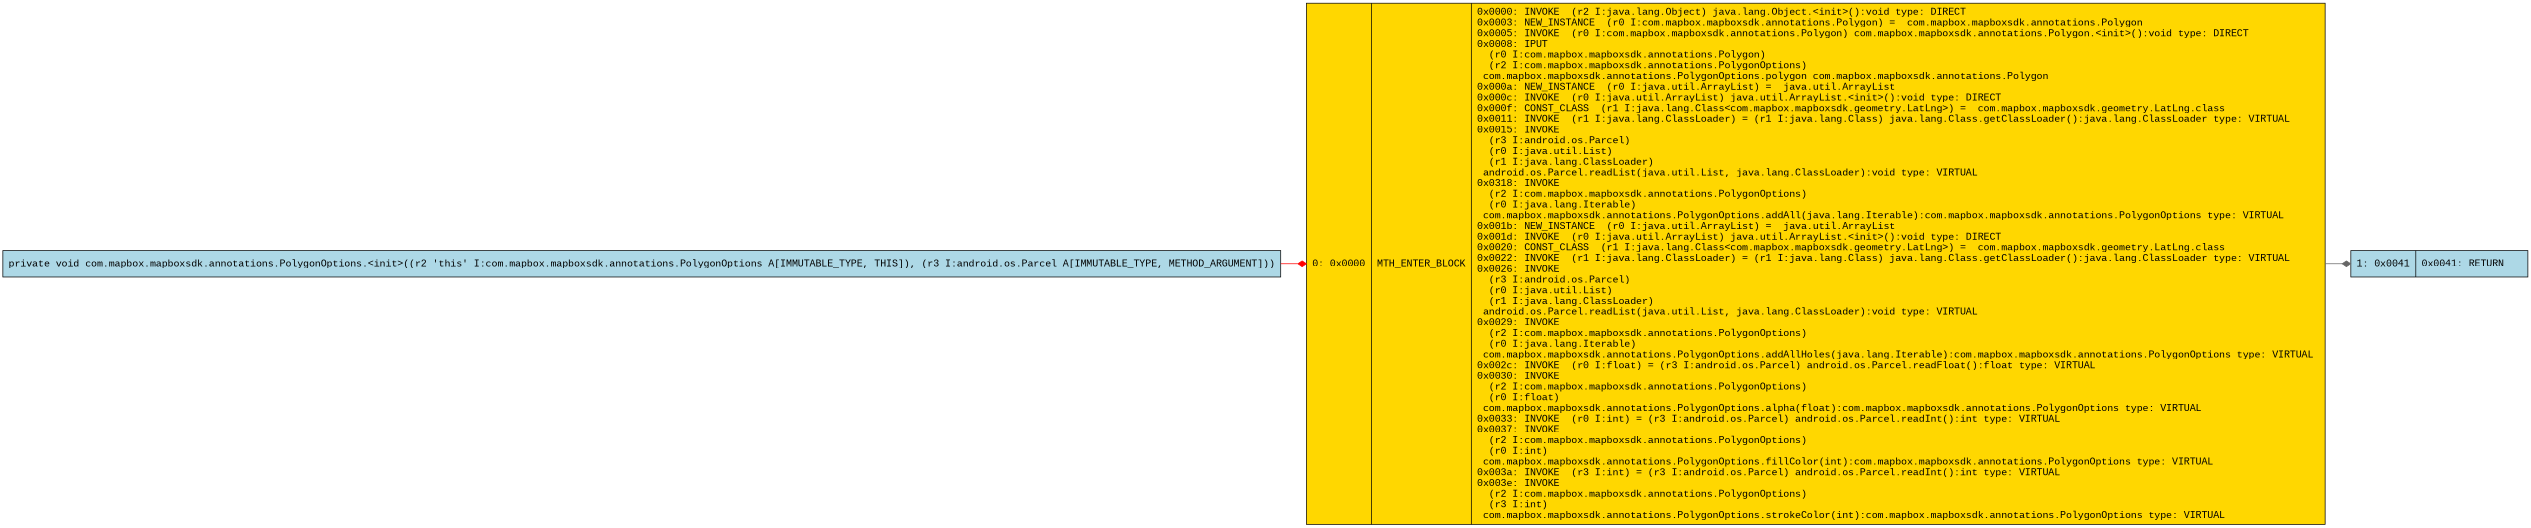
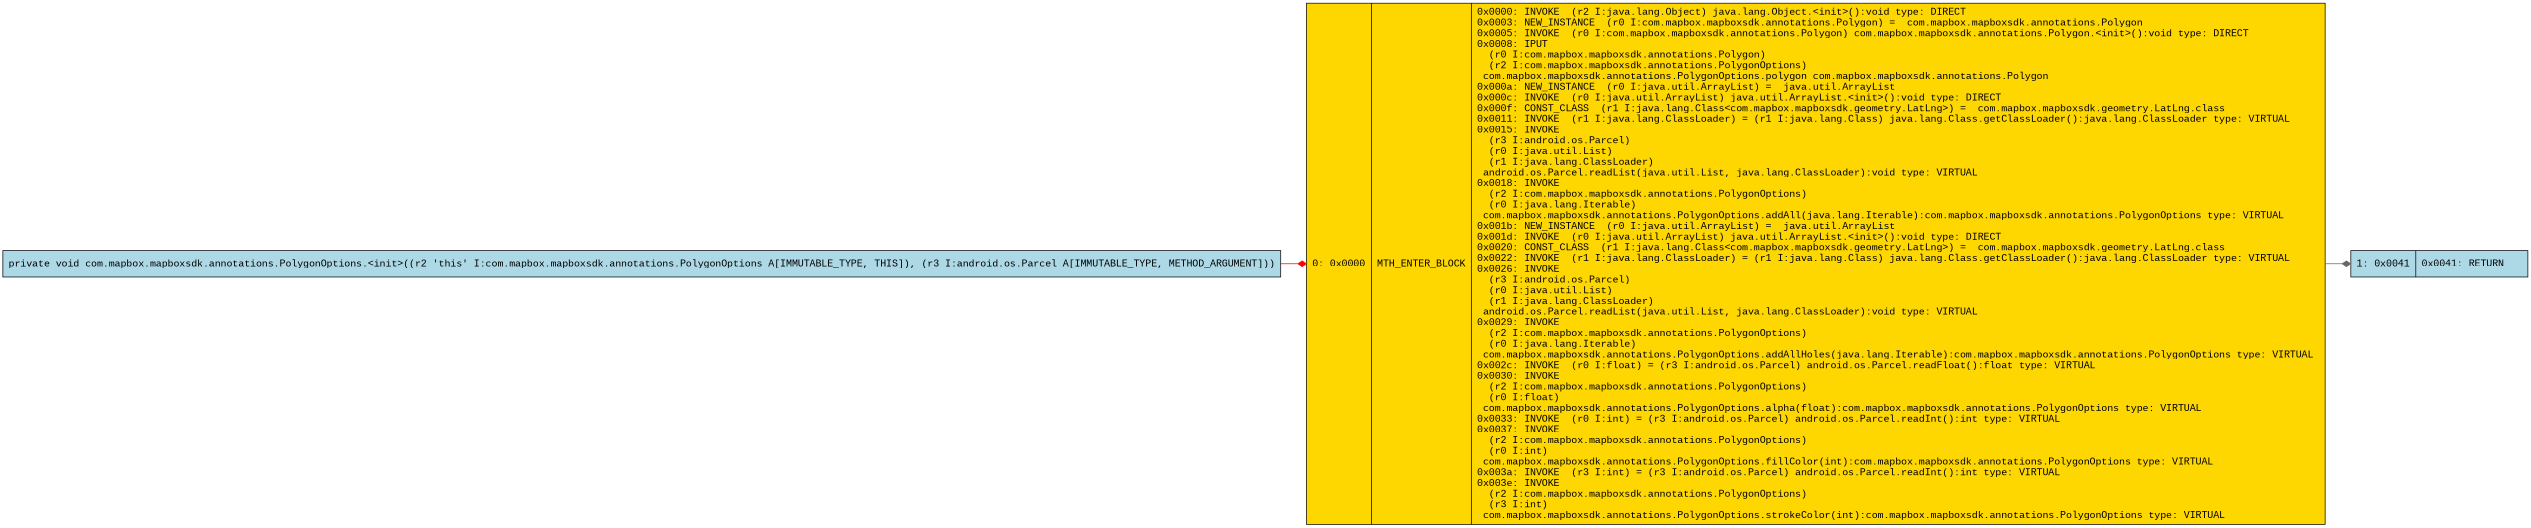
node "0: 0x0000": text "0x0318: INVOKE" -> "0x0018: INVOKE"
